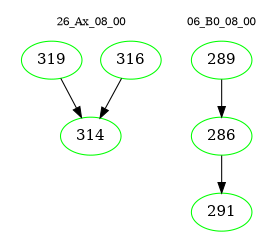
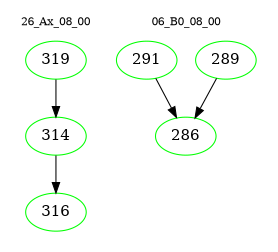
edge "316" -> "314": reversed
edge "286" -> "291": reversed
